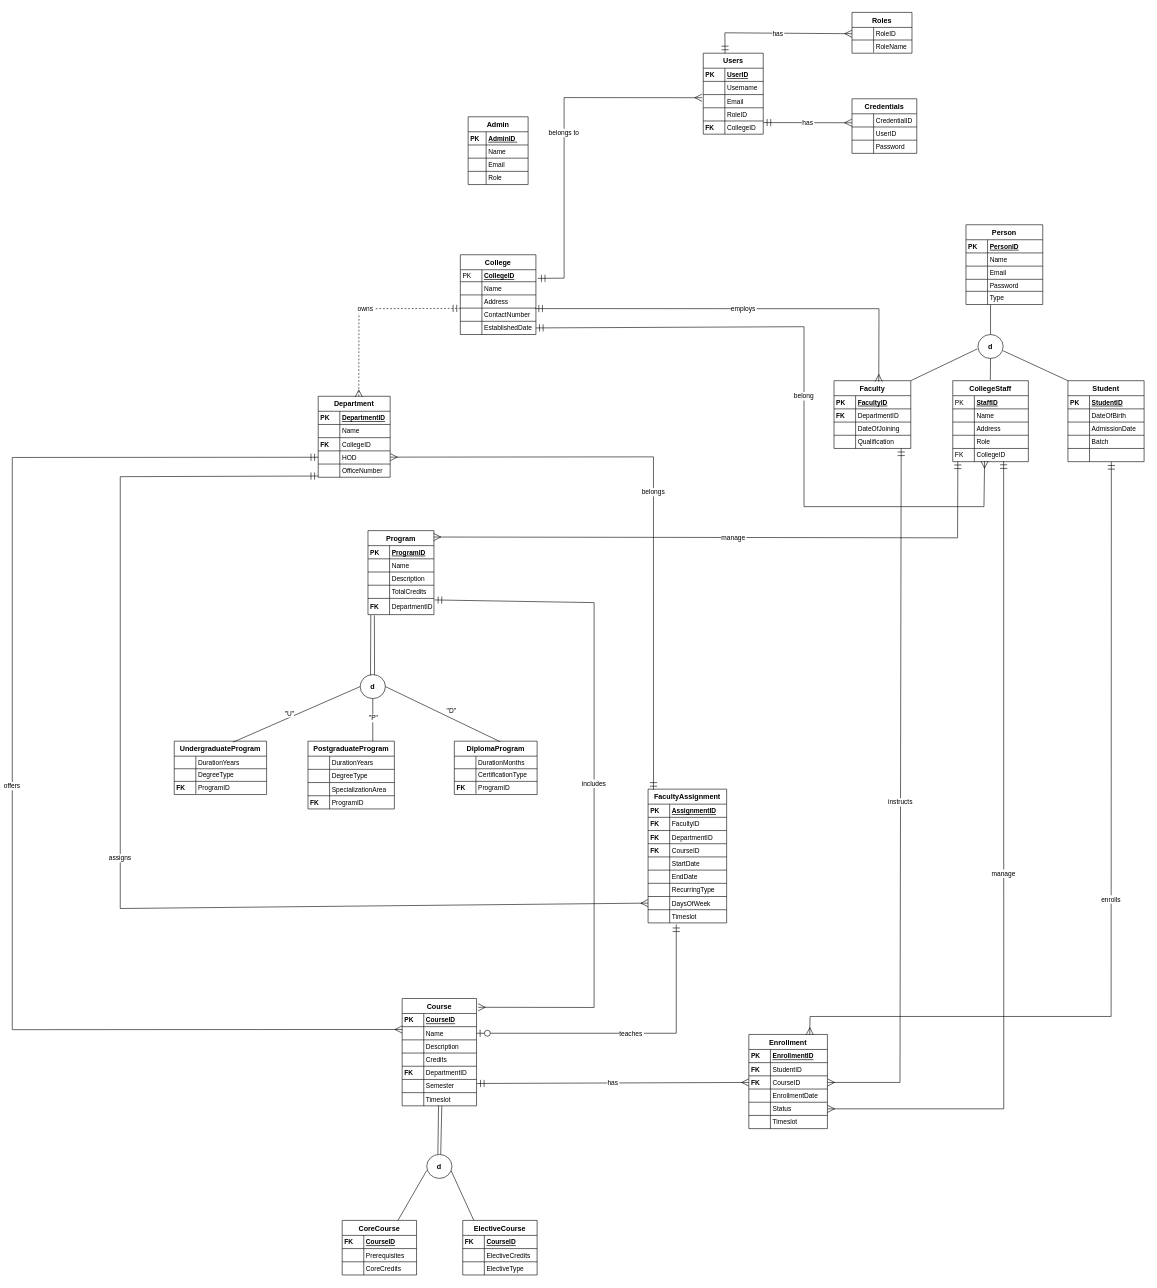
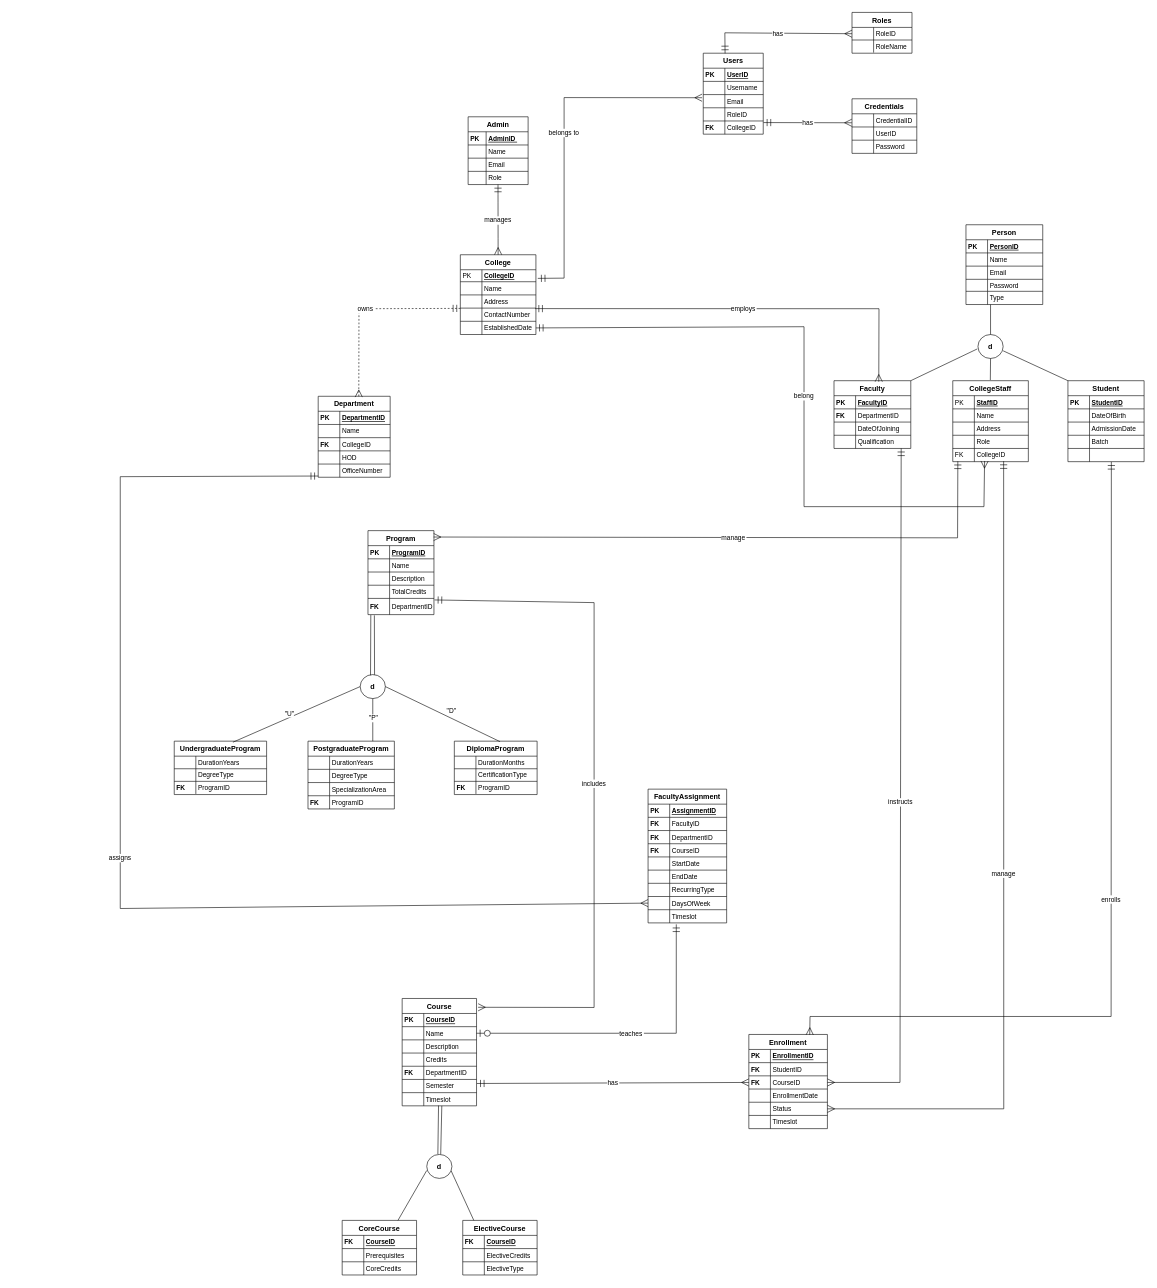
edge "Admin" -- "College": added, label "manages"
edge "Department" -- "FacultyAssignment": removed, label "belongs"
edge "Department" -- "Course": removed, label "offers"
